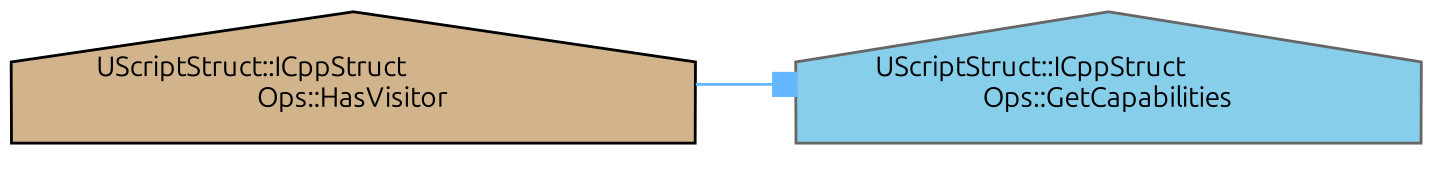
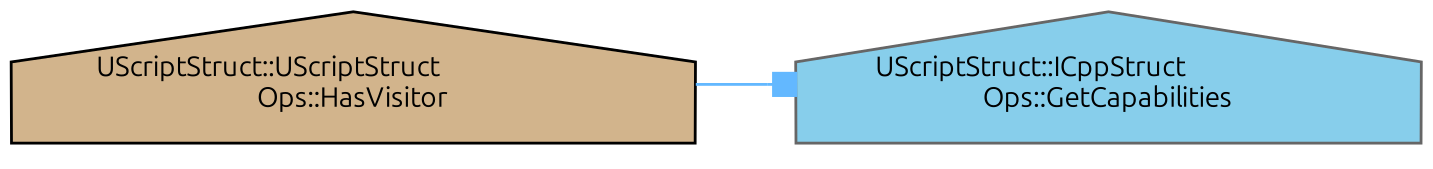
node "UScriptStruct::ICppStruct Ops::HasVisitor": label "UScriptStruct::ICppStruct Ops::HasVisitor" -> "UScriptStruct::UScriptStruct Ops::HasVisitor"
